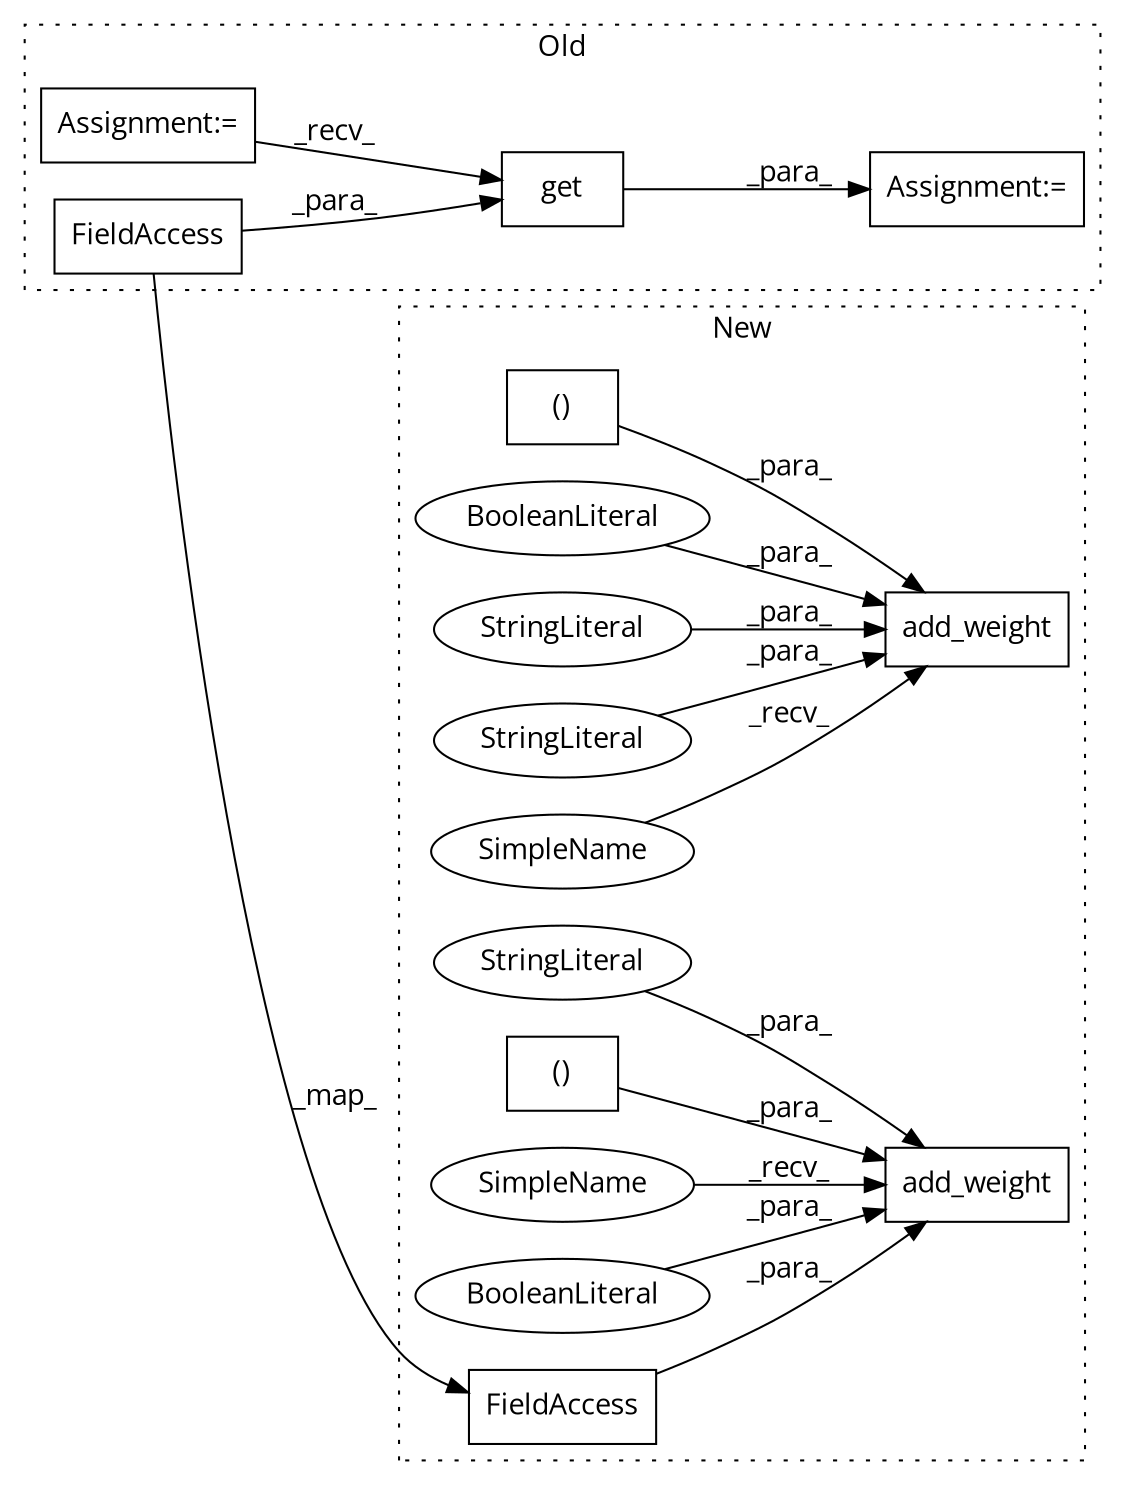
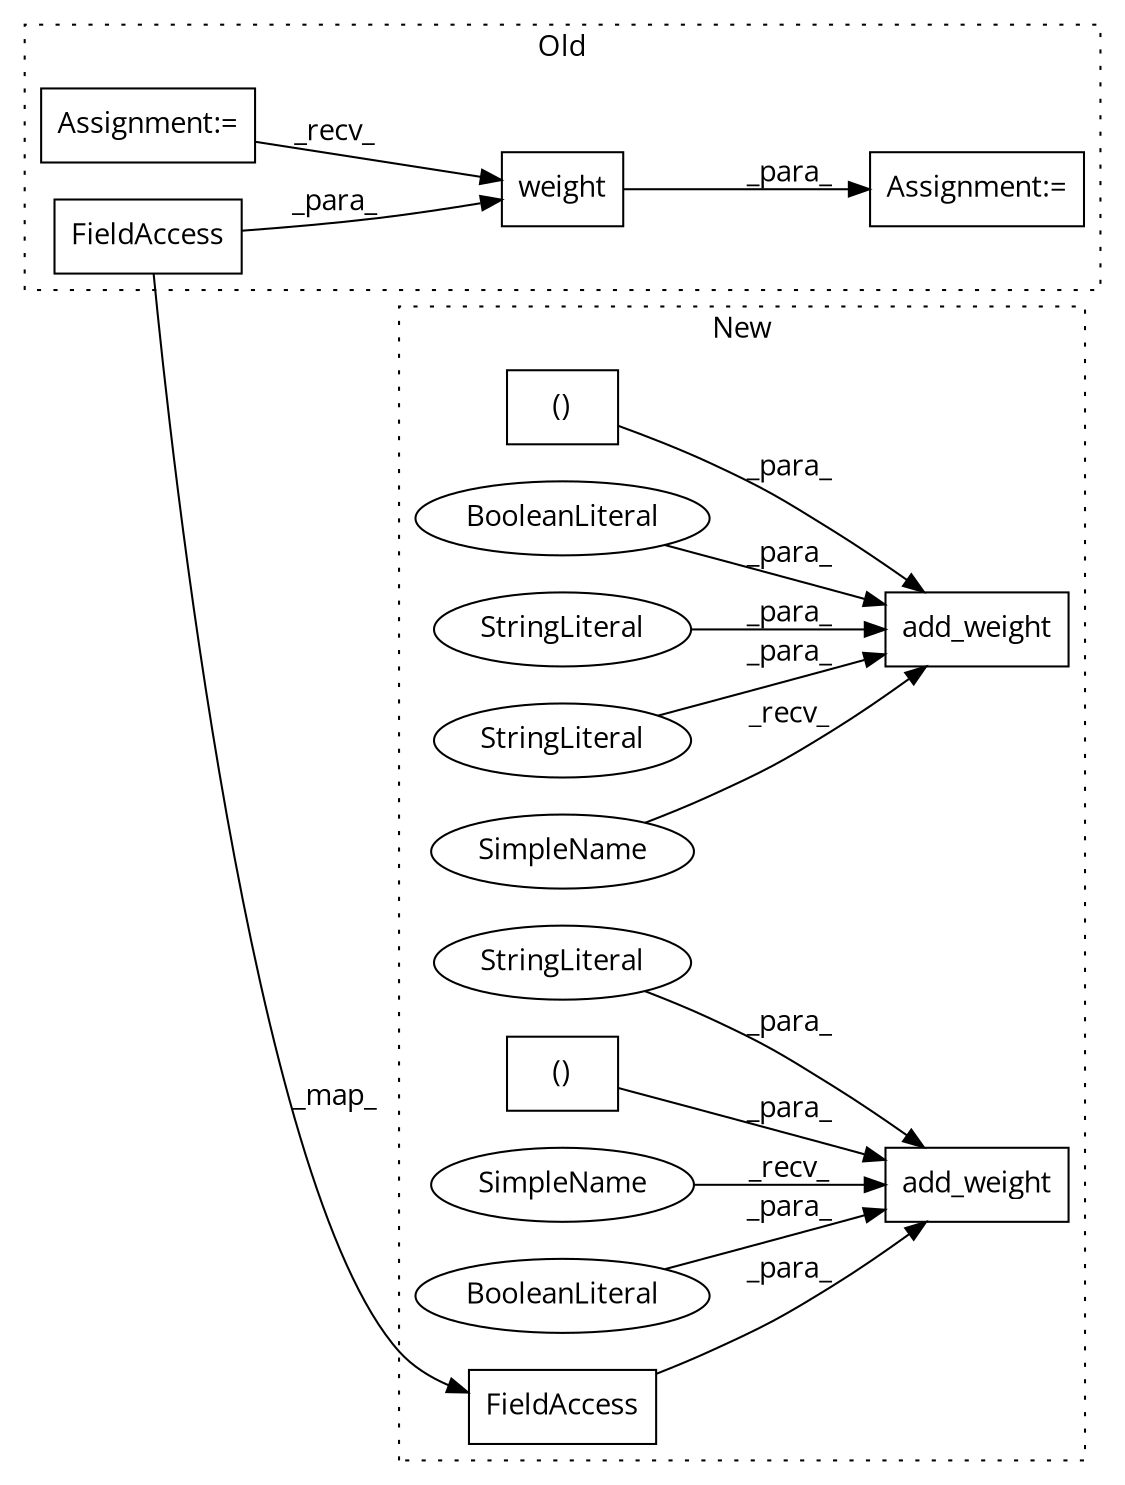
node "get": label "get" -> "weight"
